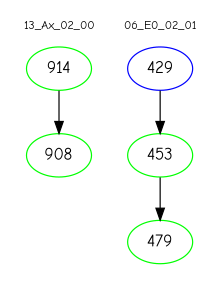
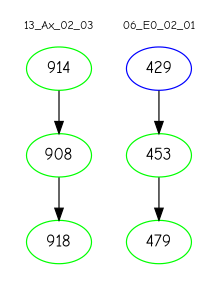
cluster "13_Ax_02_00": label "13_Ax_02_00" -> "13_Ax_02_03"
node "918": added
